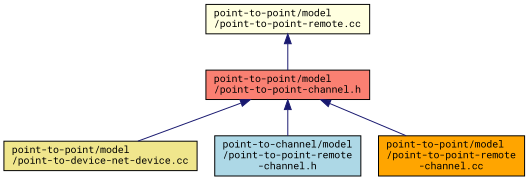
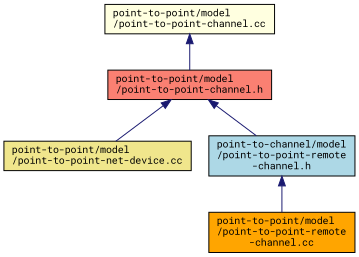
node "point-to-point/model /point-to-point-remote.cc": label "point-to-point/model /point-to-point-remote.cc" -> "point-to-point/model /point-to-point-channel.cc"
edge "point-to-point/model /point-to-point-remote -channel.cc" -> "point-to-point/model /point-to-point-channel.h": now "point-to-point/model /point-to-point-remote -channel.cc" -> "point-to-channel/model /point-to-point-remote -channel.h"
node "point-to-point/model /point-to-device-net-device.cc": label "point-to-point/model /point-to-device-net-device.cc" -> "point-to-point/model /point-to-point-net-device.cc"
